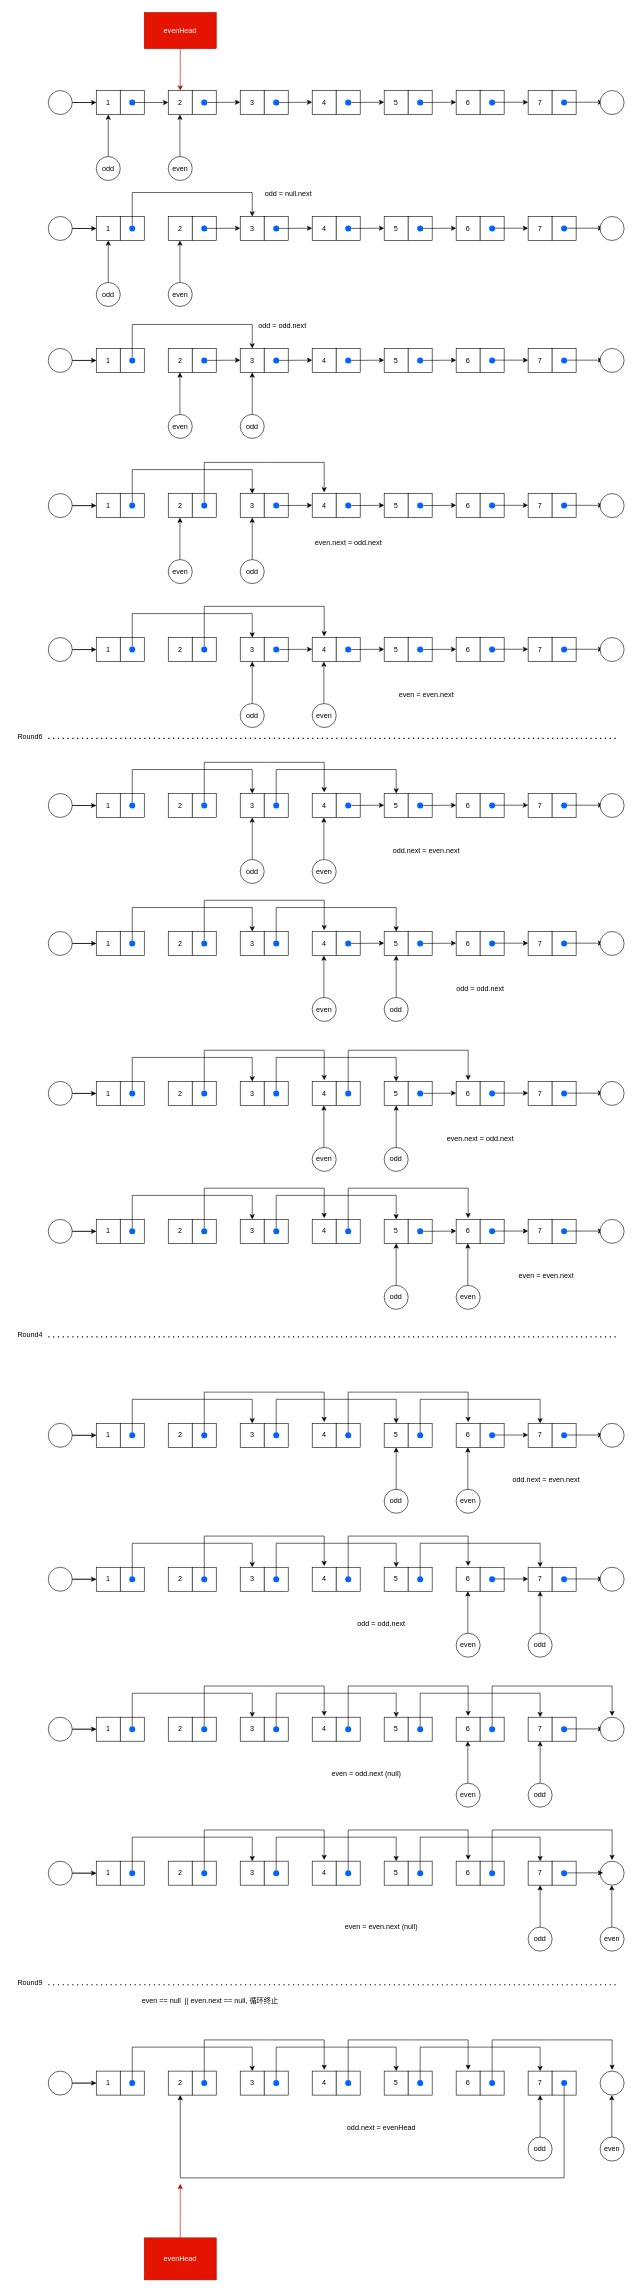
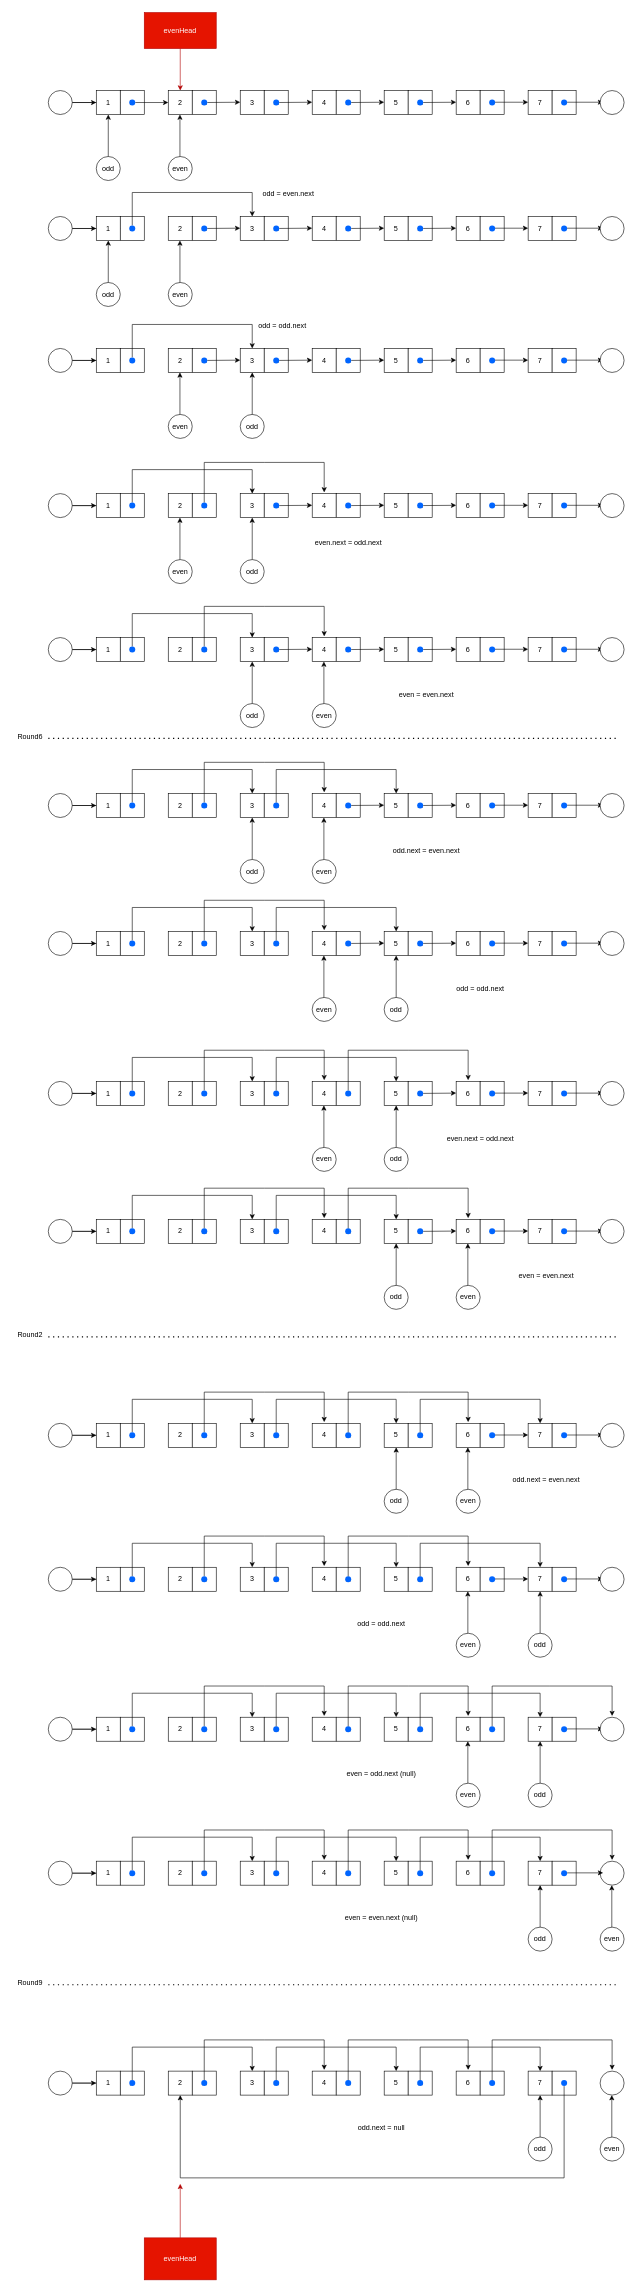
node "odd = null.next": label "odd = null.next" -> "odd = even.next"
node "Round4": label "Round4" -> "Round2"
node "even = odd.next (null)": moved (366, 1775) -> (381, 1775)
node "even = even.next (null)": moved (381, 1928) -> (381, 1919)
node "even == null || even.next == null, 循环终止": removed
node "odd.next = evenHead": label "odd.next = evenHead" -> "odd.next = null"
